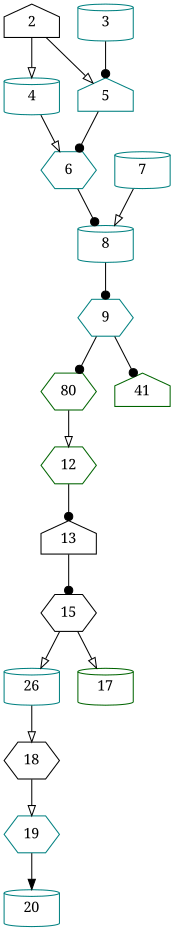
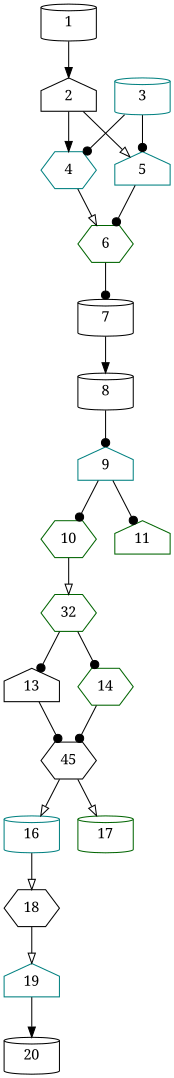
node "1": added
edge "2" -> "4": arrowhead onormal -> normal
node "4": shape cylinder -> hexagon
edge "3" -> "4": added
node "6": color teal -> darkgreen
node "7": color teal -> black
edge "7" -> "8": arrowhead onormal -> normal
edge "6" -> "8": now "6" -> "7"
node "8": color teal -> black
node "9": shape hexagon -> house
node "80": label "80" -> "10"
node "41": label "41" -> "11"
node "12": label "12" -> "32"
node "15": label "15" -> "45"
node "26": label "26" -> "16"
node "14": added
node "19": shape hexagon -> house
node "20": color teal -> black
